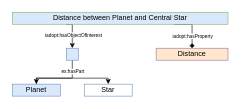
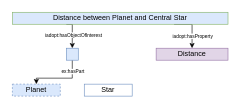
edge "Distance between Planet and Central Star" -> "Distance": arrowhead diamond -> classic
node "Distance": fillcolor #ffe6cc -> #e1d5e7
edge "Planet" -> "Star": removed
node "Planet": style solid -> dashed
